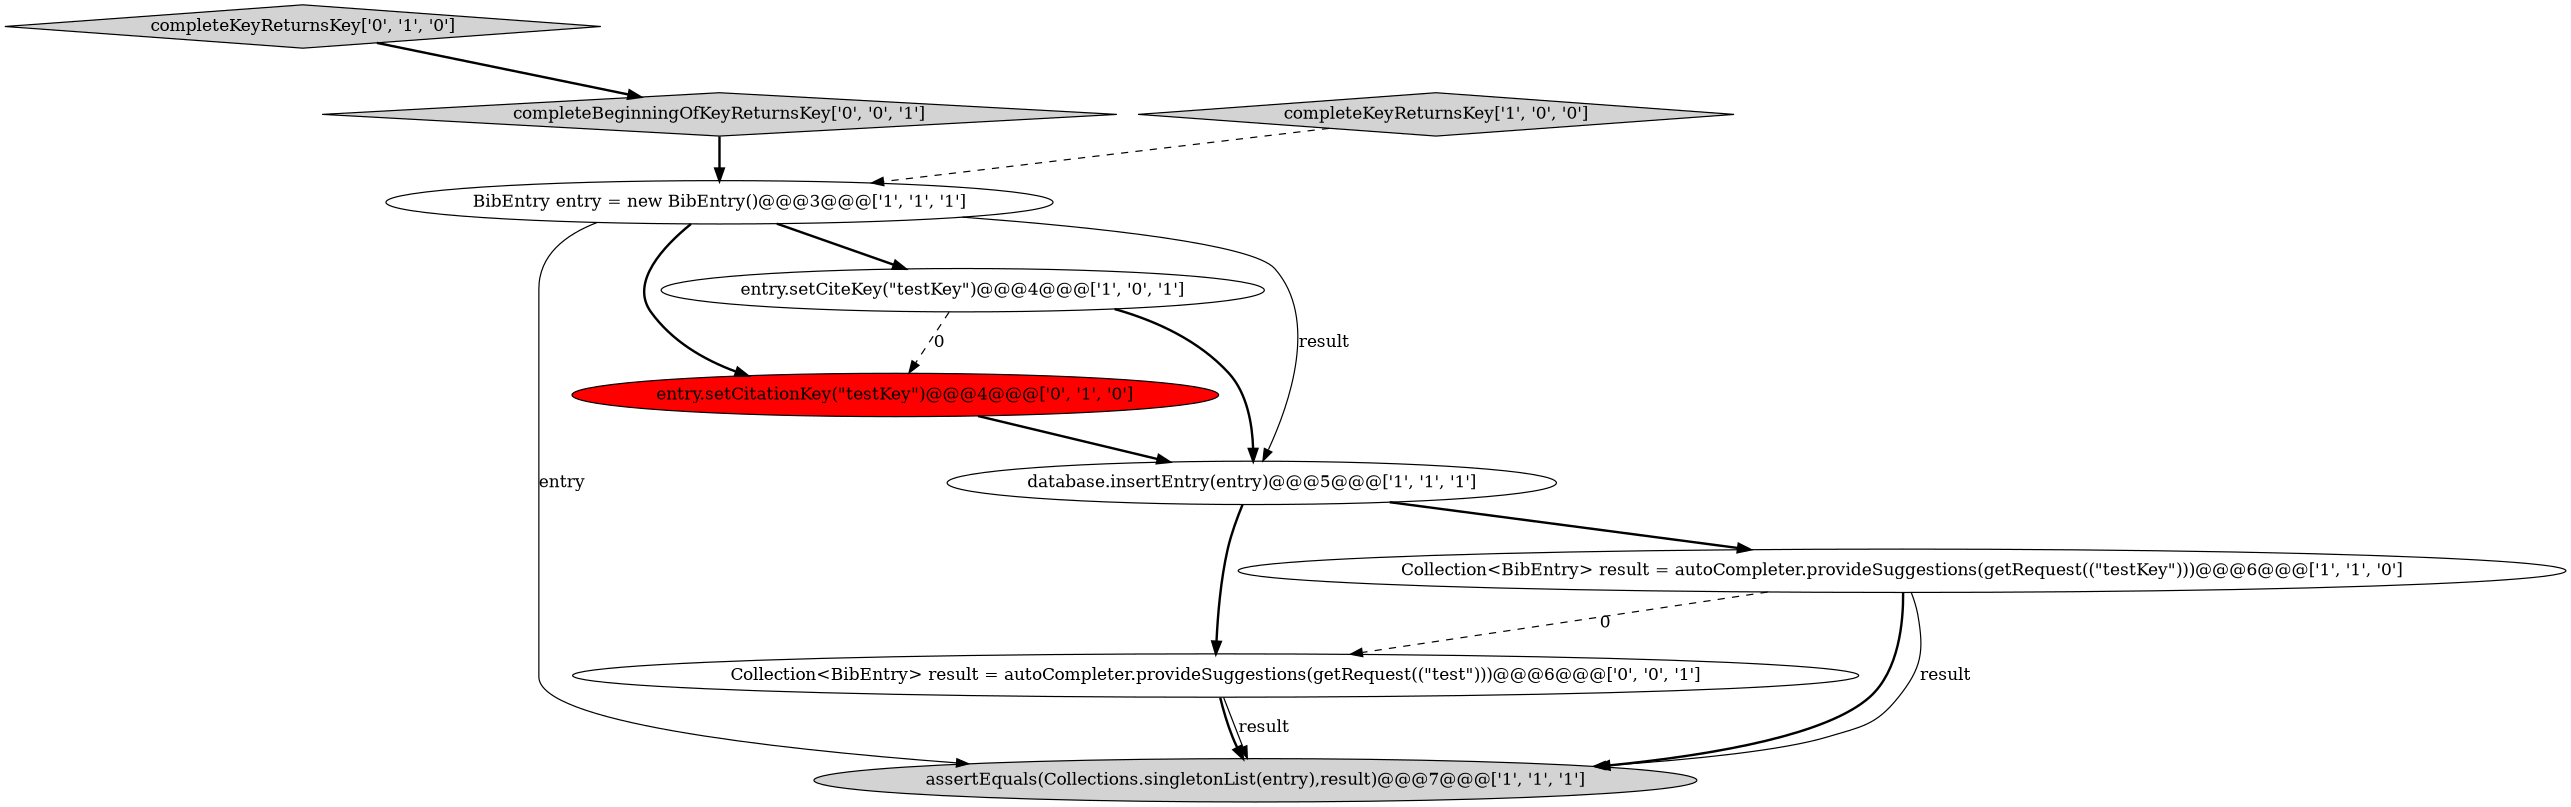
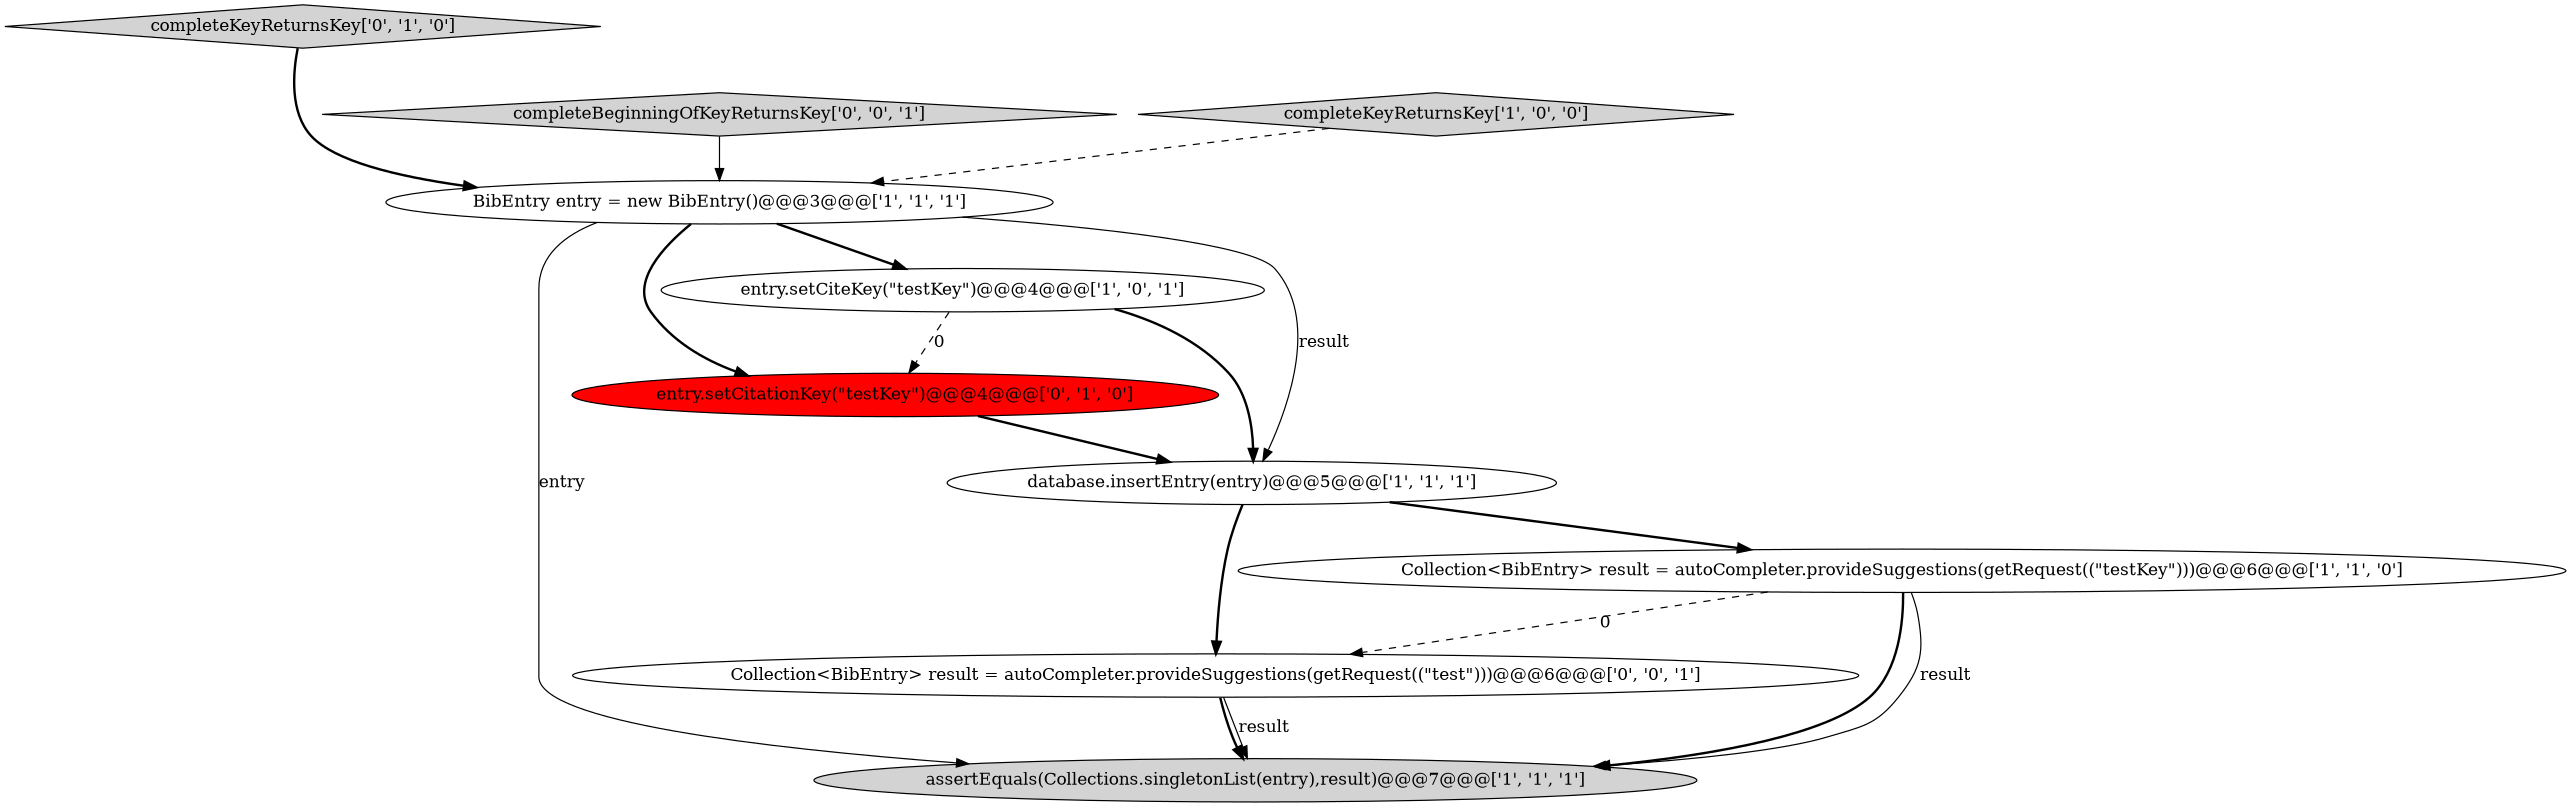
edge "completeKeyReturnsKey['0', '1', '0']" -> "completeBeginningOfKeyReturnsKey['0', '0', '1']": now "completeKeyReturnsKey['0', '1', '0']" -> "BibEntry entry = new BibEntry()@@@3@@@['1', '1', '1']"
edge "completeBeginningOfKeyReturnsKey['0', '0', '1']" -> "BibEntry entry = new BibEntry()@@@3@@@['1', '1', '1']": style bold -> solid
